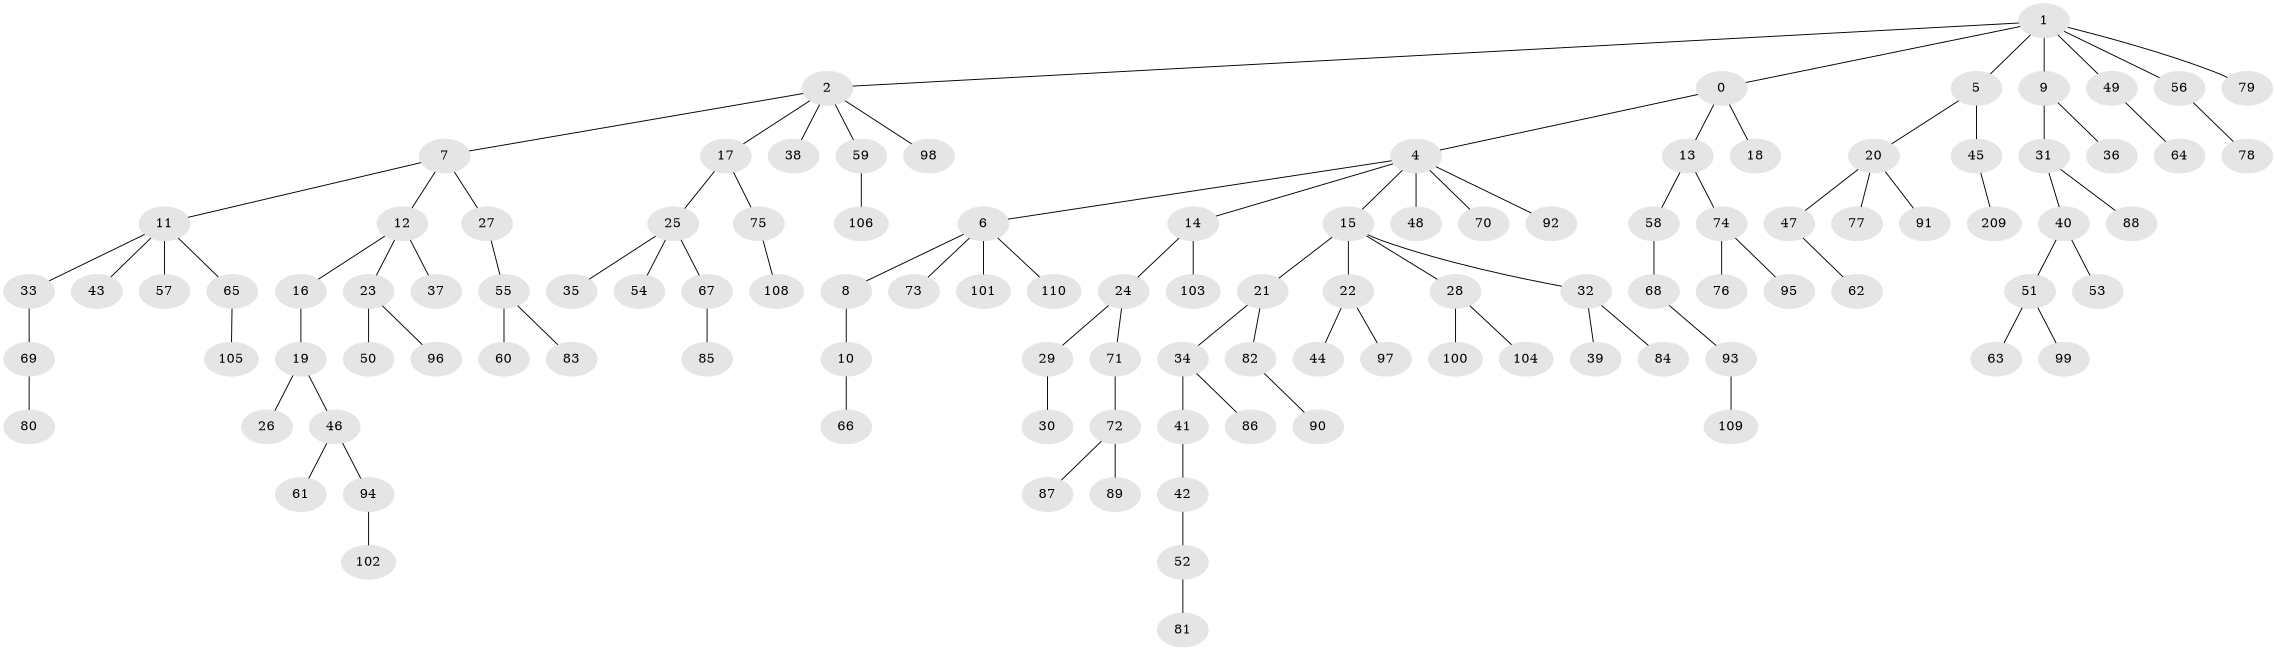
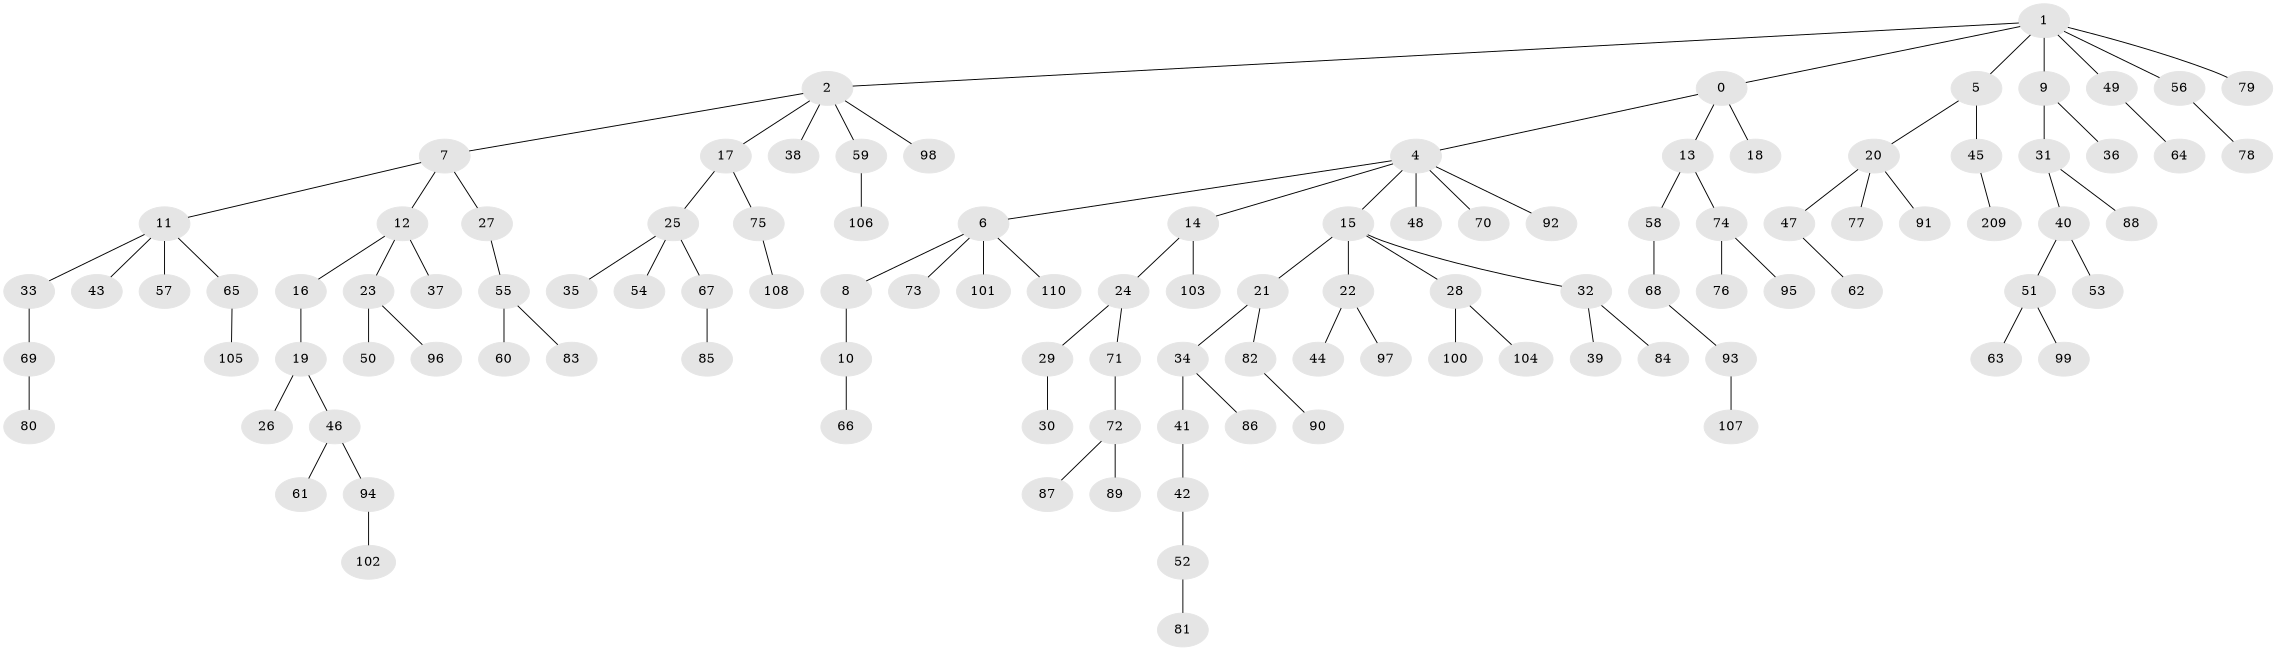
node "109": label "109" -> "107"
